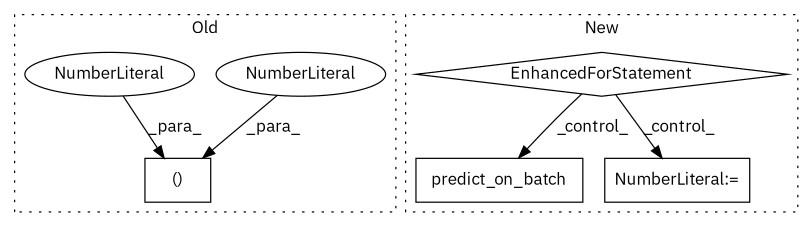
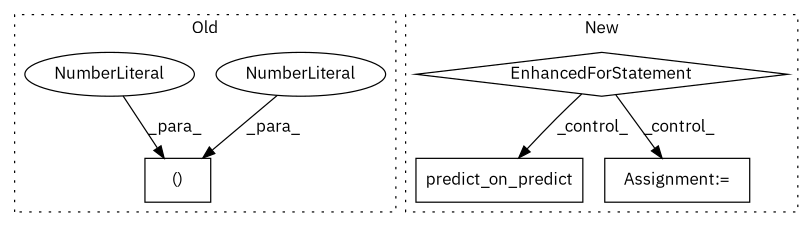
node "predict_on_batch": label "predict_on_batch" -> "predict_on_predict"
node "NumberLiteral:=": label "NumberLiteral:=" -> "Assignment:="
